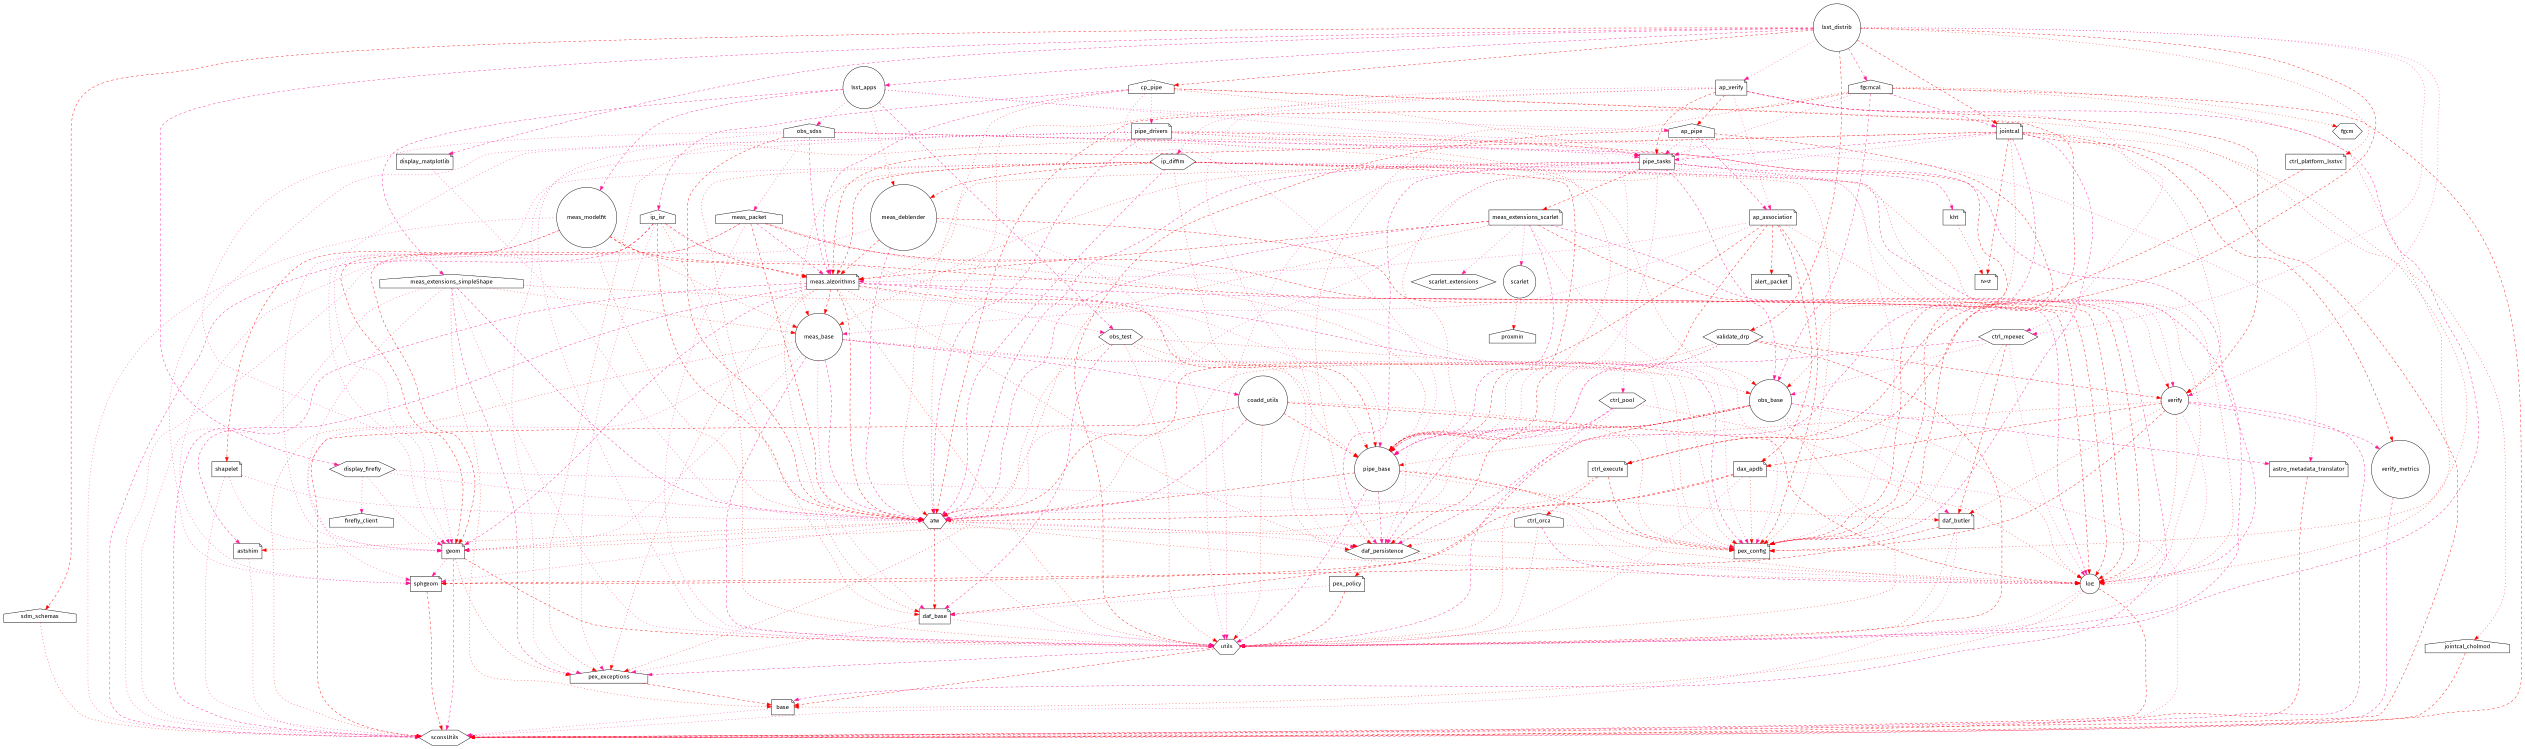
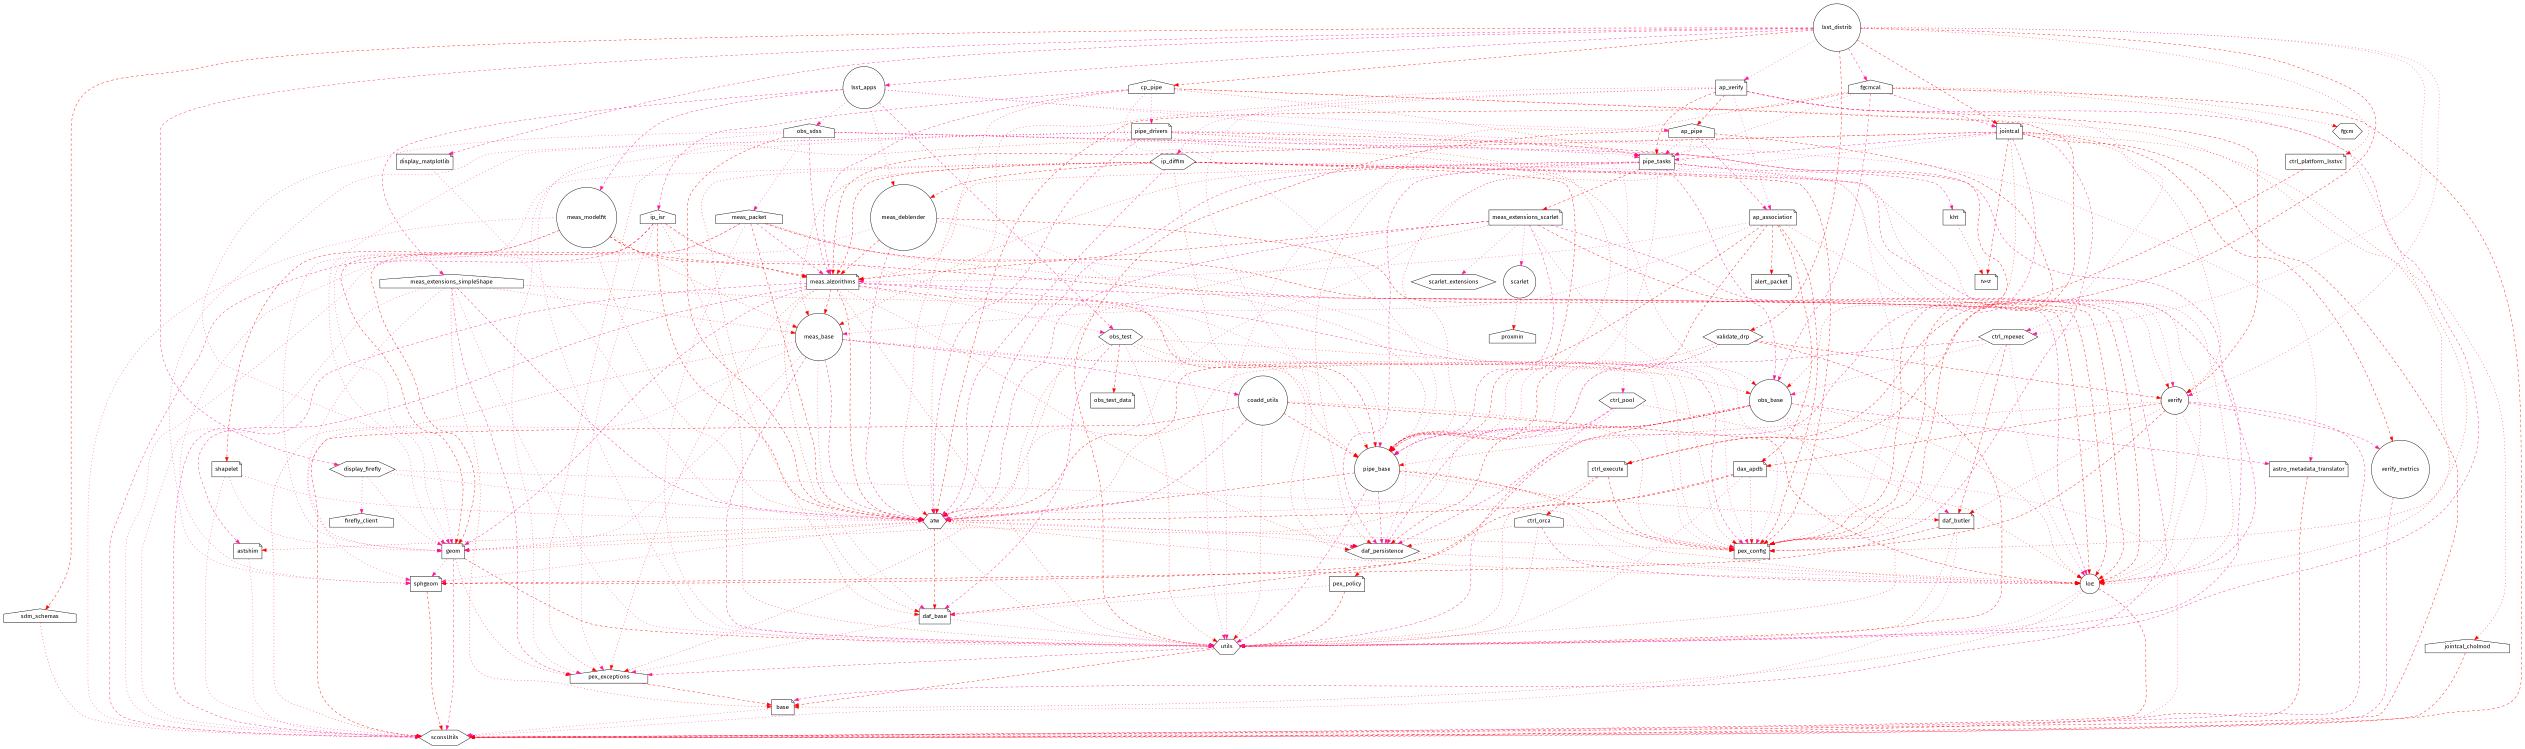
edge "ip_diffim" -> "pex_config": style dotted -> dashed
node "obs_test_data": added
